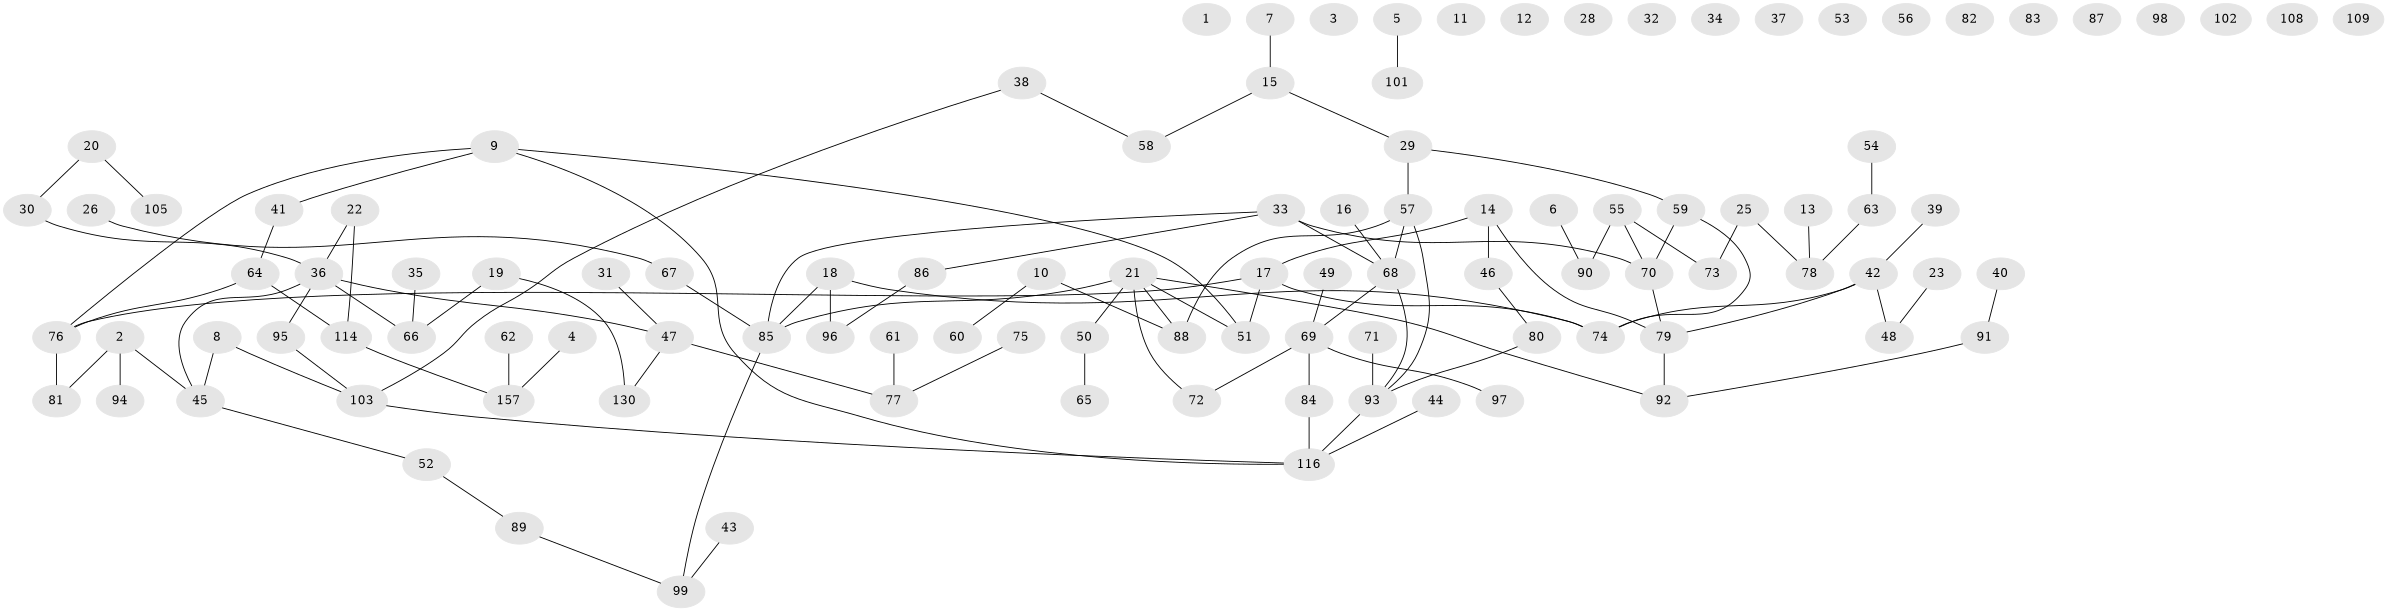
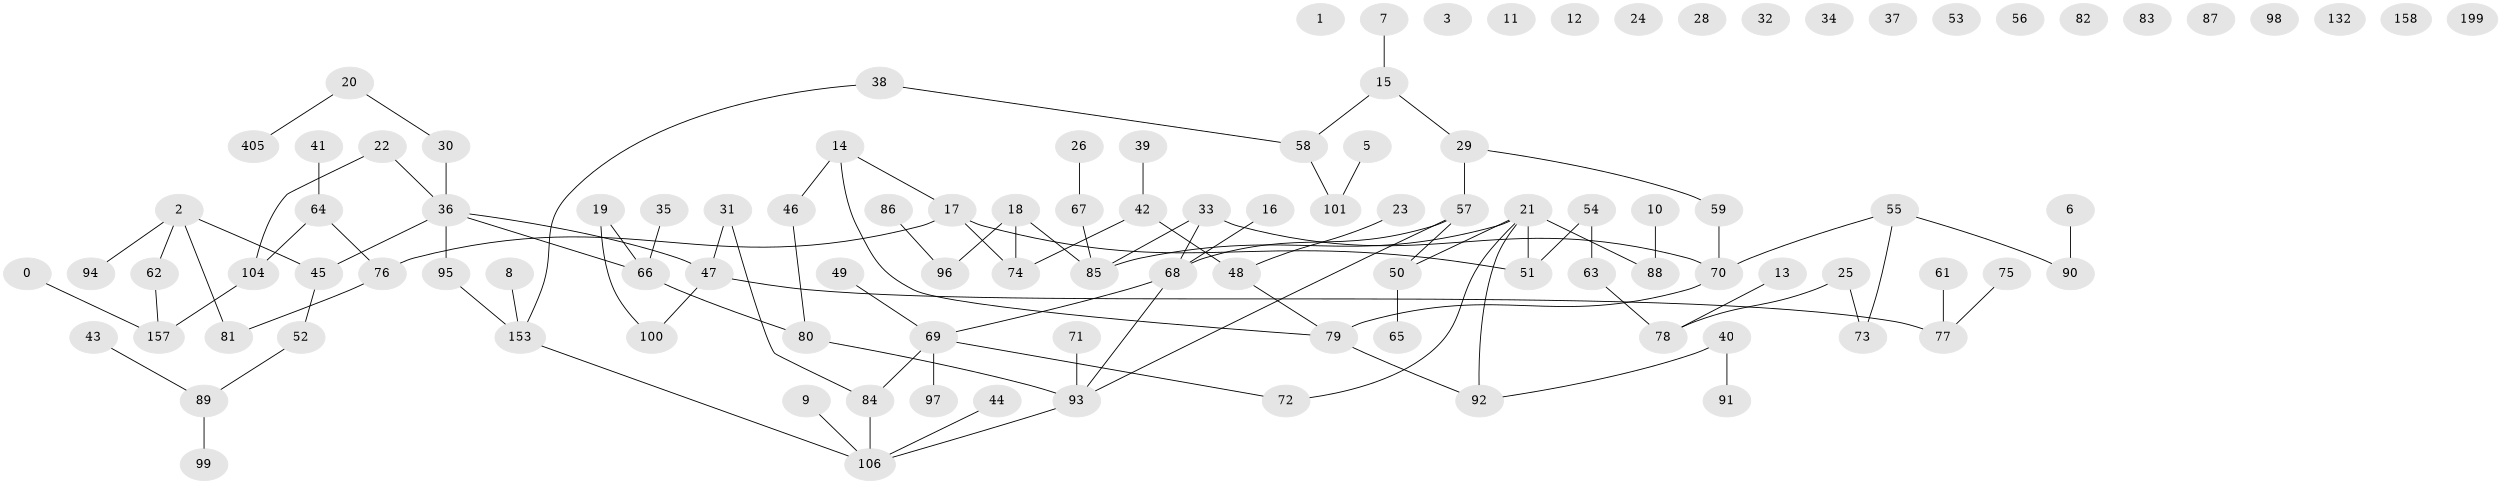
node "24": added
node "102": label "102" -> "132"
node "108": label "108" -> "158"
node "109": label "109" -> "199"
edge "9" -- "41": removed
edge "58" -- "101": added
edge "9" -- "76": removed
edge "9" -- "51": now "54" -- "51"
node "105": label "105" -> "405"
edge "57" -- "88": now "57" -- "50"
edge "2" -- "62": added
edge "33" -- "86": removed
edge "59" -- "74": removed
edge "66" -- "80": added
edge "42" -- "79": now "48" -- "79"
edge "31" -- "84": added
node "114": label "114" -> "104"
node "4": label "4" -> "0"
node "60": removed
edge "8" -- "45": removed
edge "91" -- "92": now "40" -- "92"
node "103": label "103" -> "153"
node "130": label "130" -> "100"
edge "85" -- "99": removed
node "116": label "116" -> "106"
edge "43" -- "99": now "43" -- "89"
